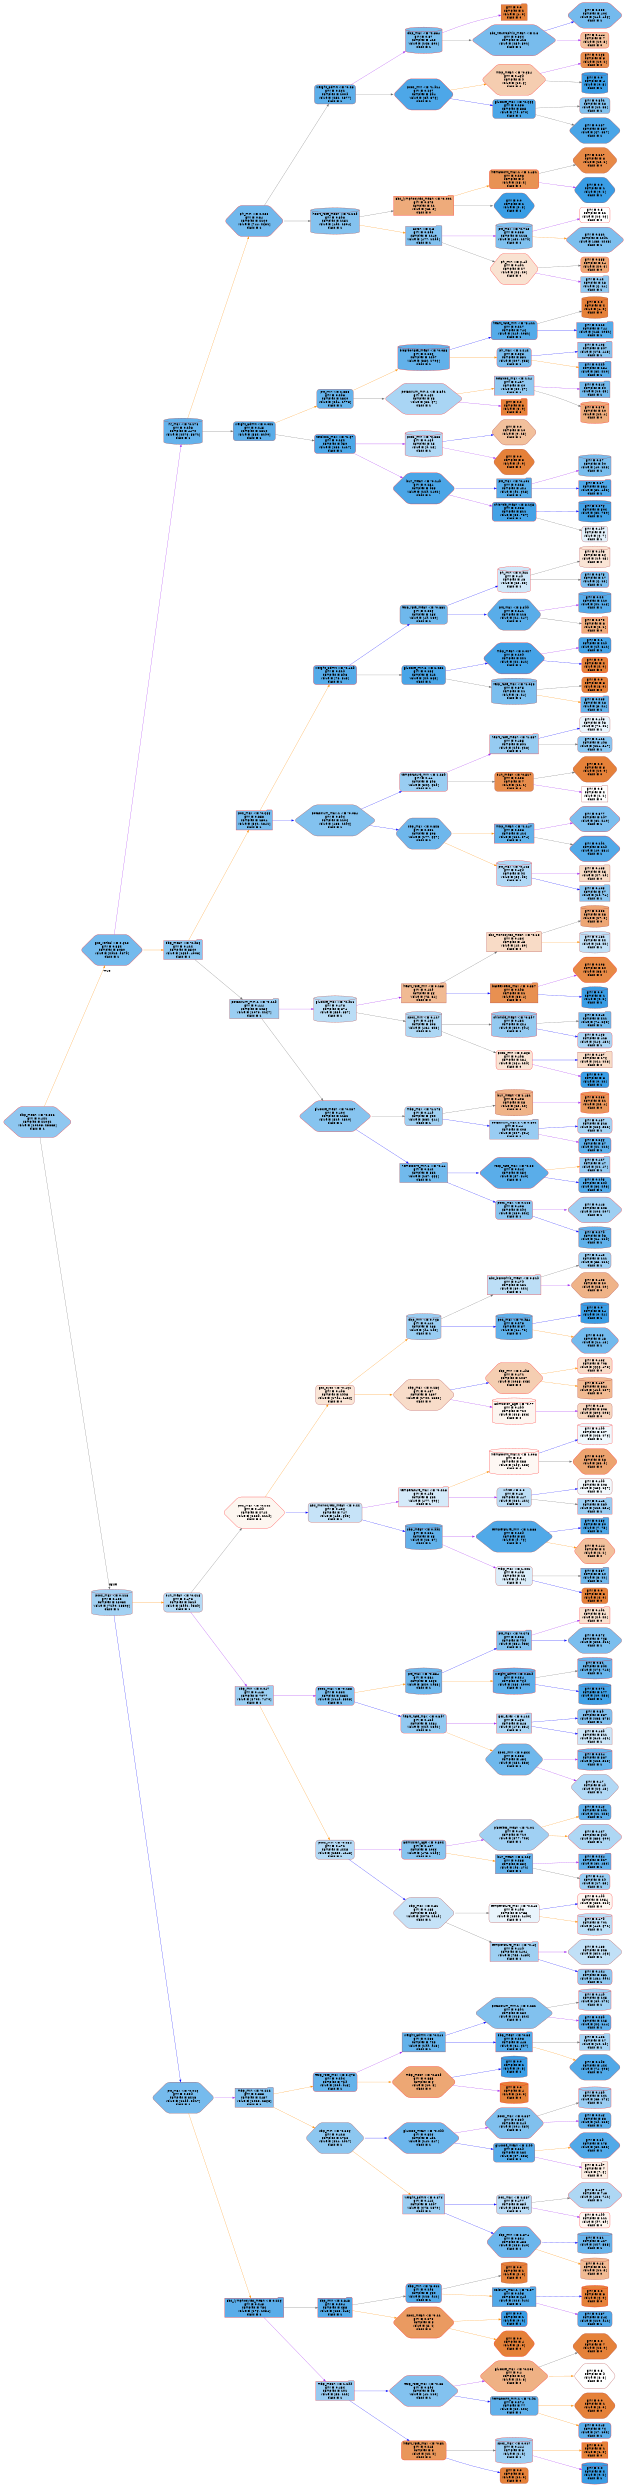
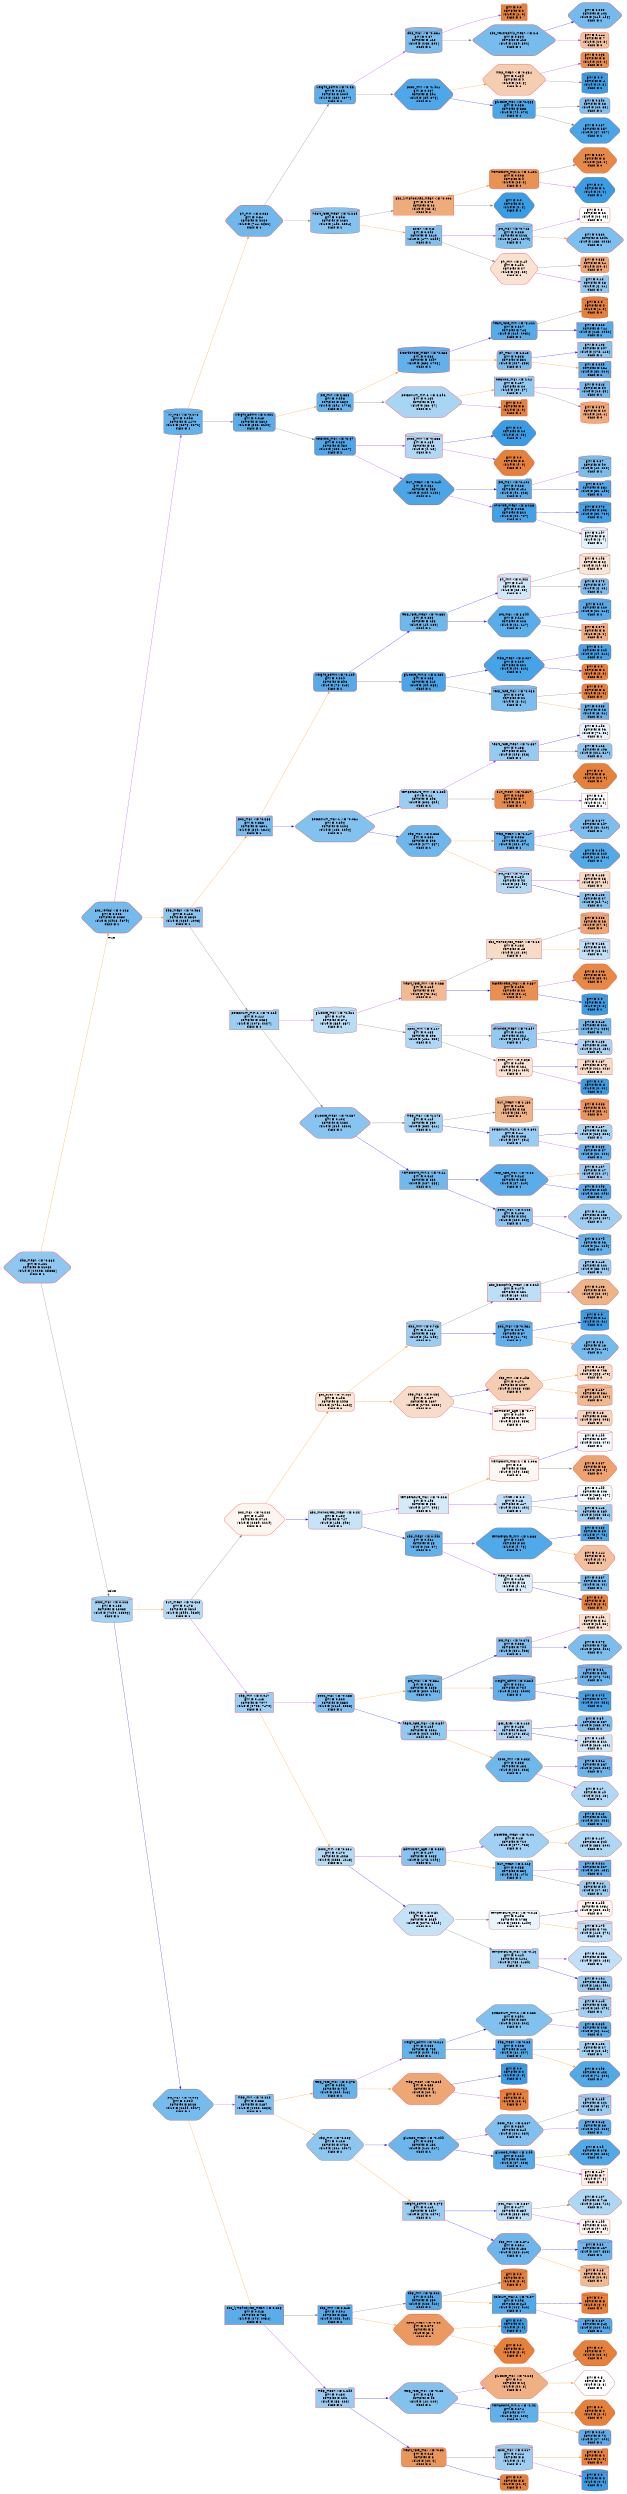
node "gini = 0.0 samples = 10 value = [0, 15] class = 1": fillcolor #f2c09c -> #399de5
node "gini = 0.497 samples = 5 value = [6, 7] class = 1": shape box -> cylinder
